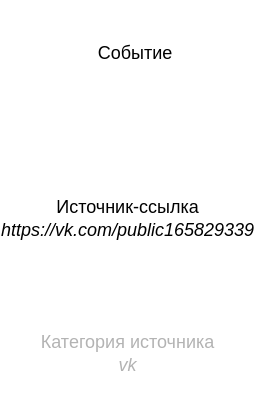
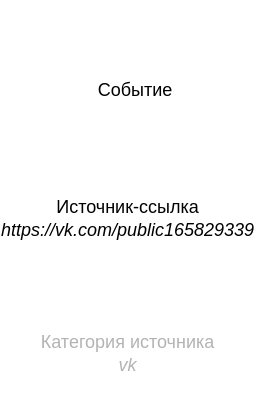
node "Событие": moved (136, 53) -> (136, 91)
